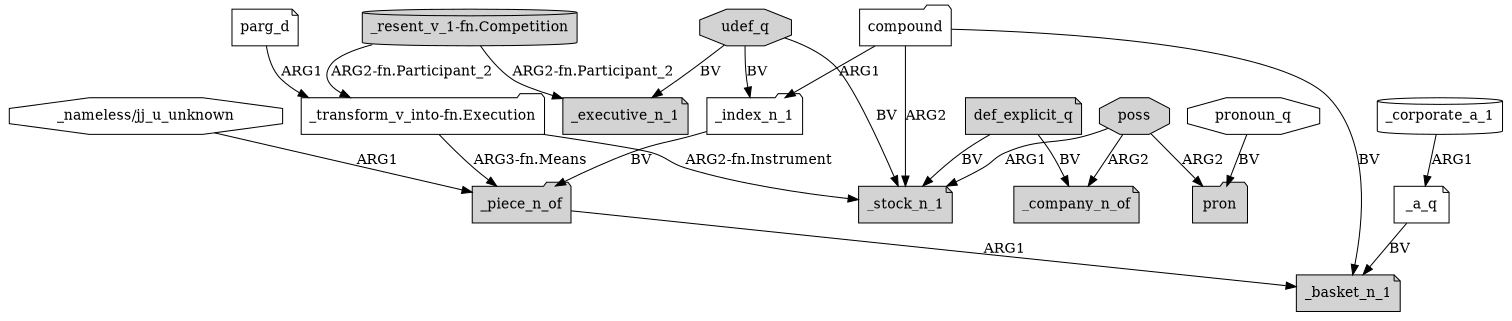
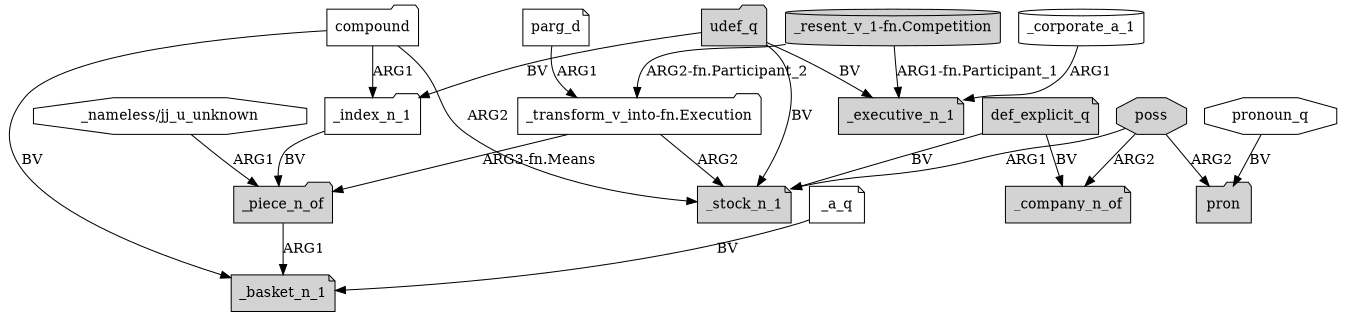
node "udef_q": shape octagon -> folder
edge "_resent_v_1-fn.Competition" -> "_executive_n_1": label "ARG2-fn.Participant_2" -> "ARG1-fn.Participant_1"
edge "_corporate_a_1" -> "_a_q": now "_corporate_a_1" -> "_executive_n_1"
edge "_transform_v_into-fn.Execution" -> "_stock_n_1": label "ARG2-fn.Instrument" -> "ARG2"
